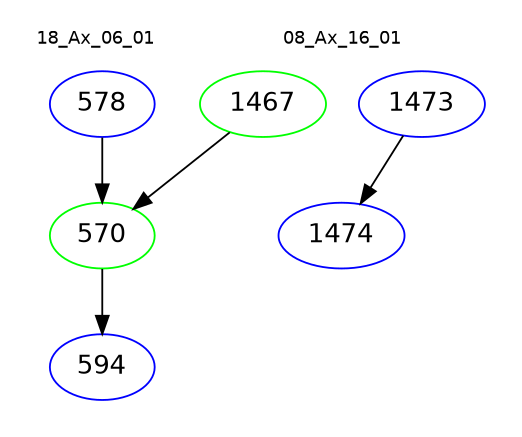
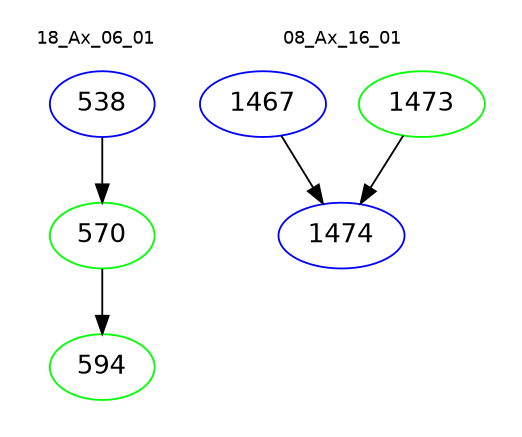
node "578": label "578" -> "538"
node "1467": color green -> blue
node "1473": color blue -> green
edge "1467" -> "570": now "1467" -> "1474"
node "594": color blue -> green
